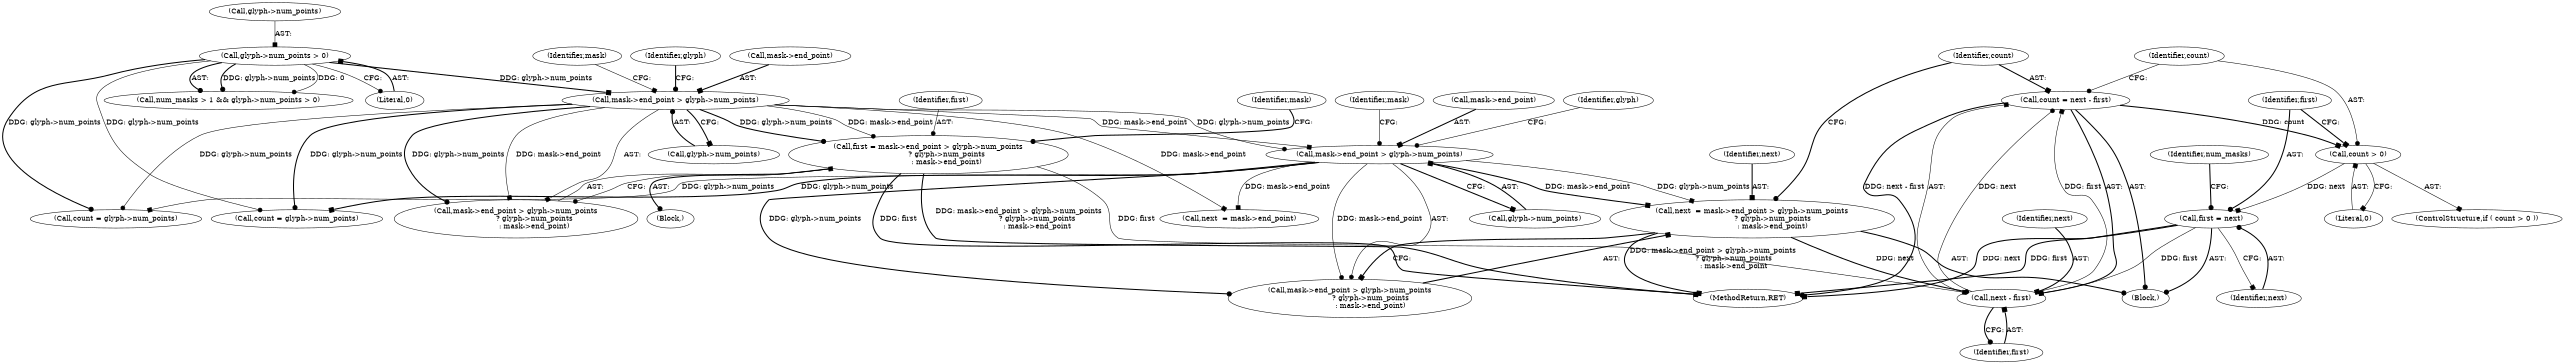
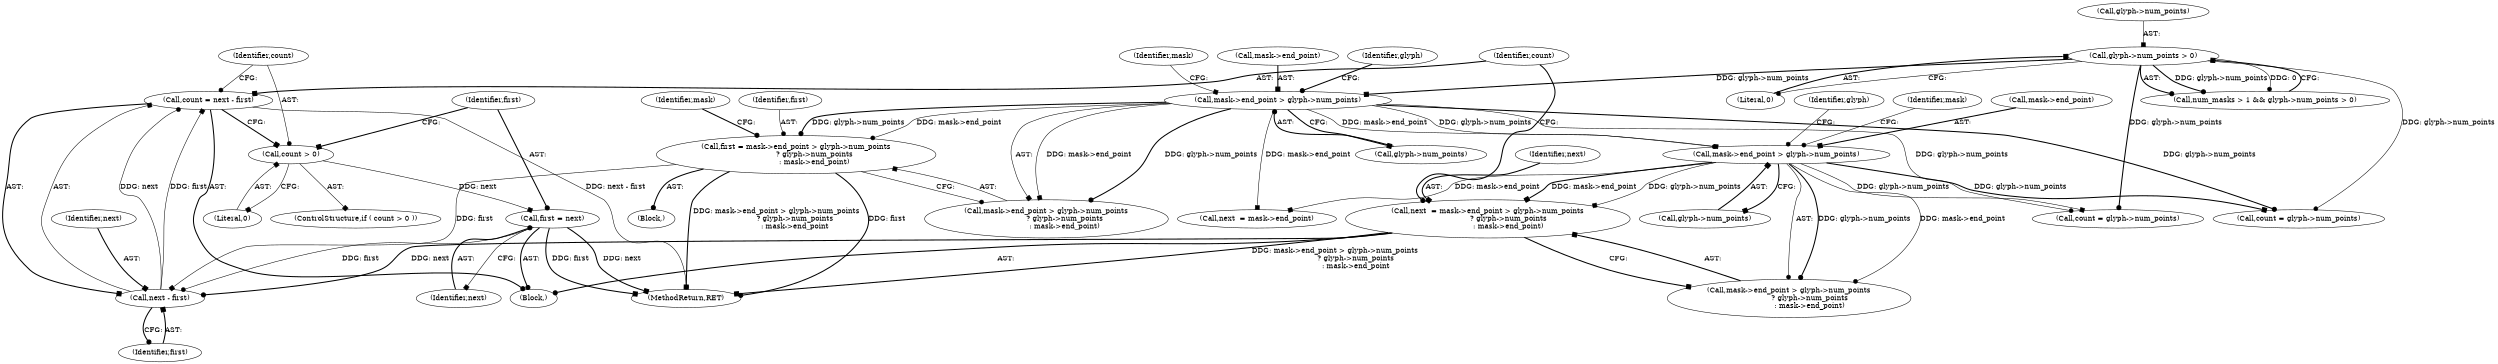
edge "(Call,num_masks > 1 && glyph->num_points > 0)" -> "(Call,glyph->num_points > 0)": added, label "CFG:"
edge "(Call,count = next - first)" -> "(Call,count > 0)": label "DDG: count" -> "CFG: "
node "(Identifier,num_masks)": removed
edge "(Call,count = next - first)" -> "(MethodReturn,RET)": style bold -> solid
